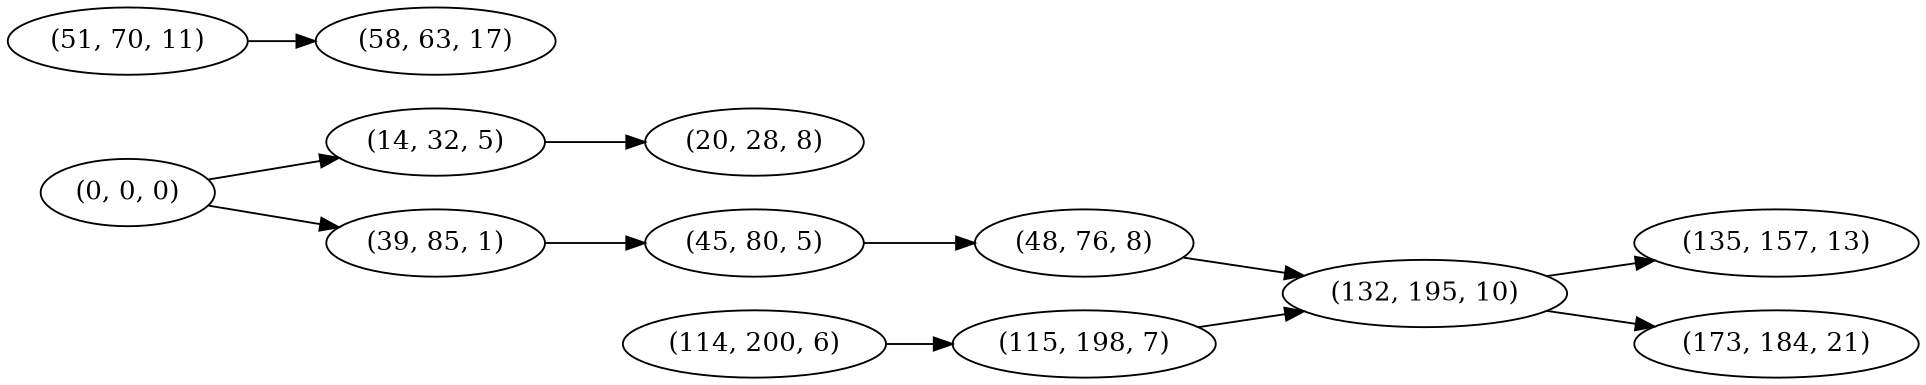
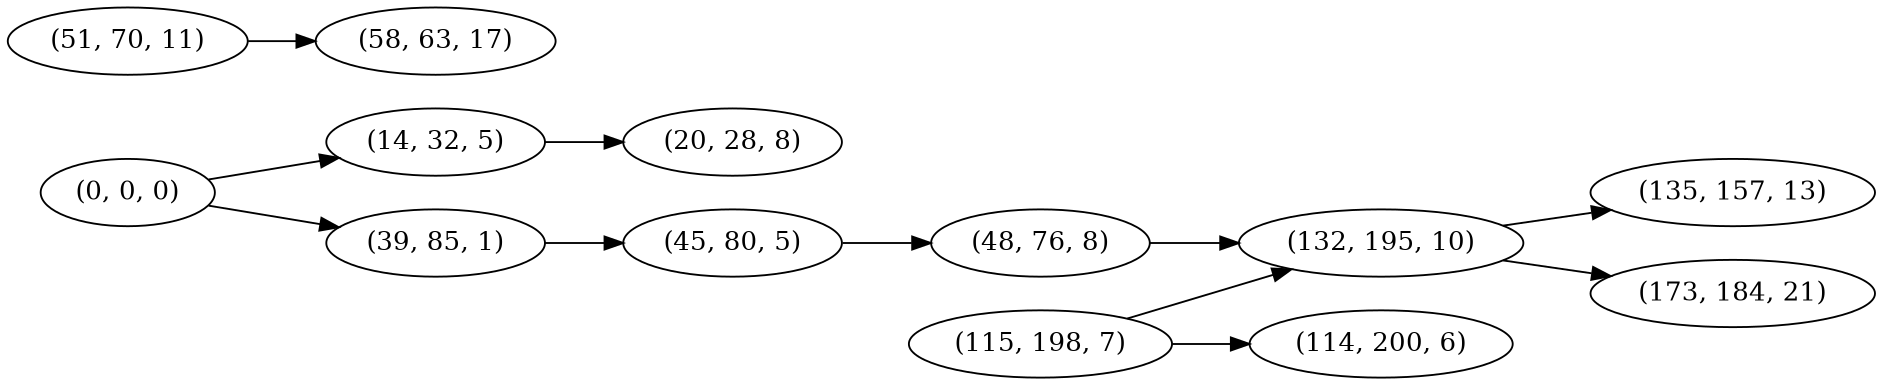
edge "(114, 200, 6)" -> "(115, 198, 7)": reversed
